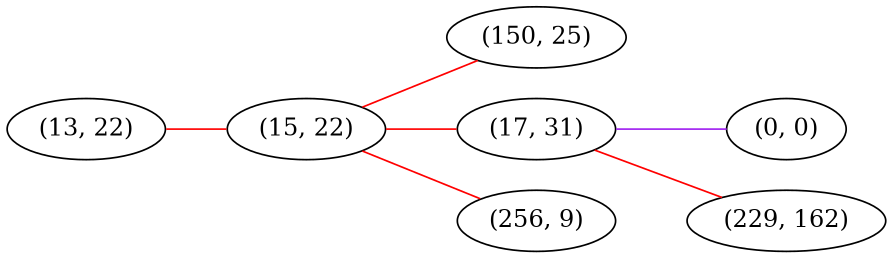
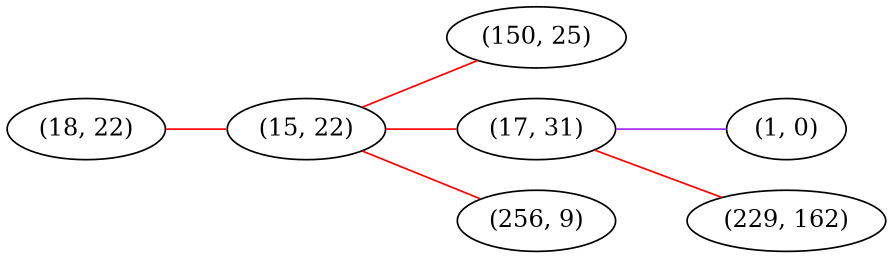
node "(13, 22)": label "(13, 22)" -> "(18, 22)"
node "(0, 0)": label "(0, 0)" -> "(1, 0)"
